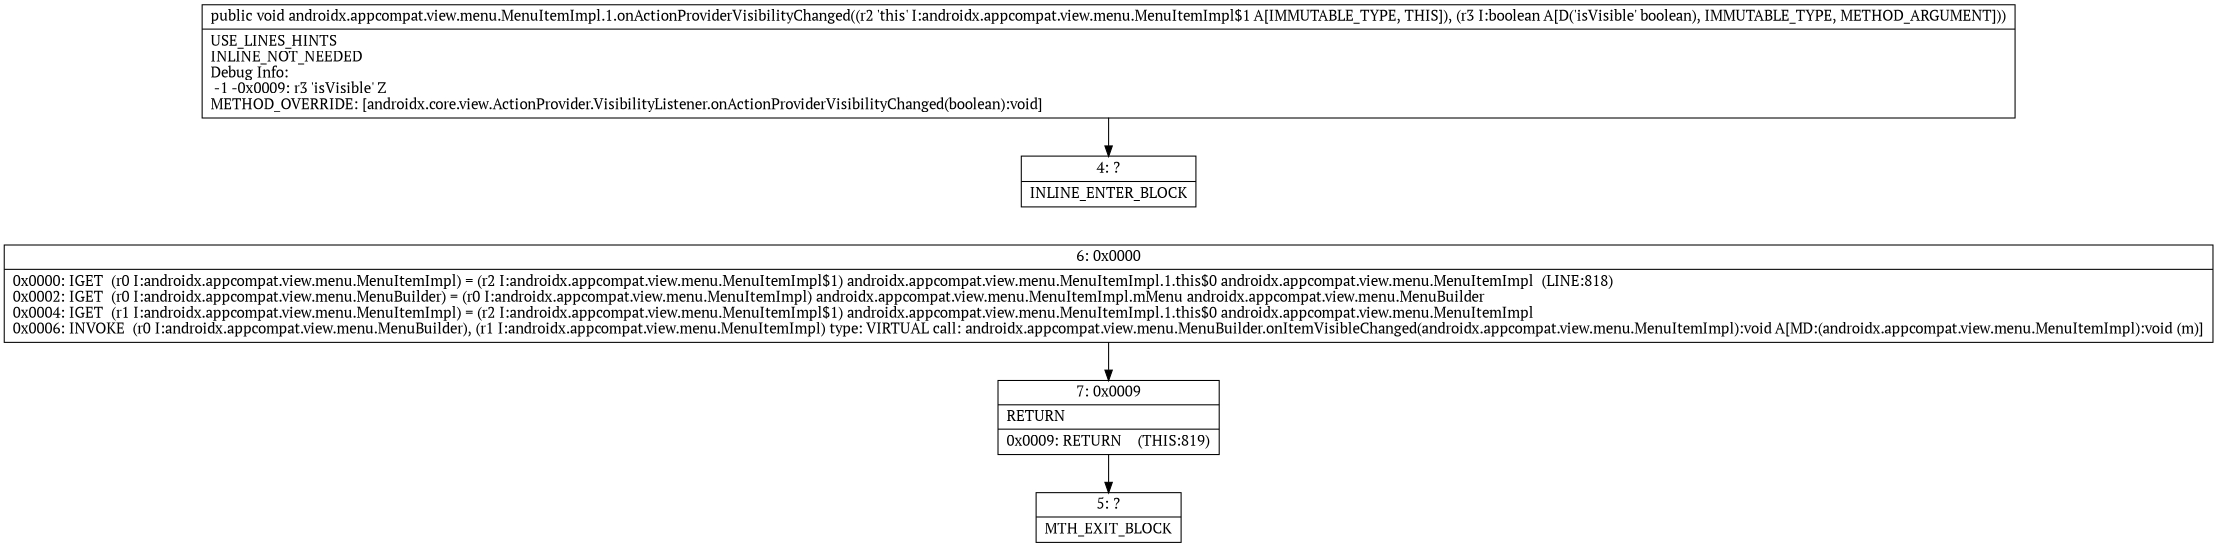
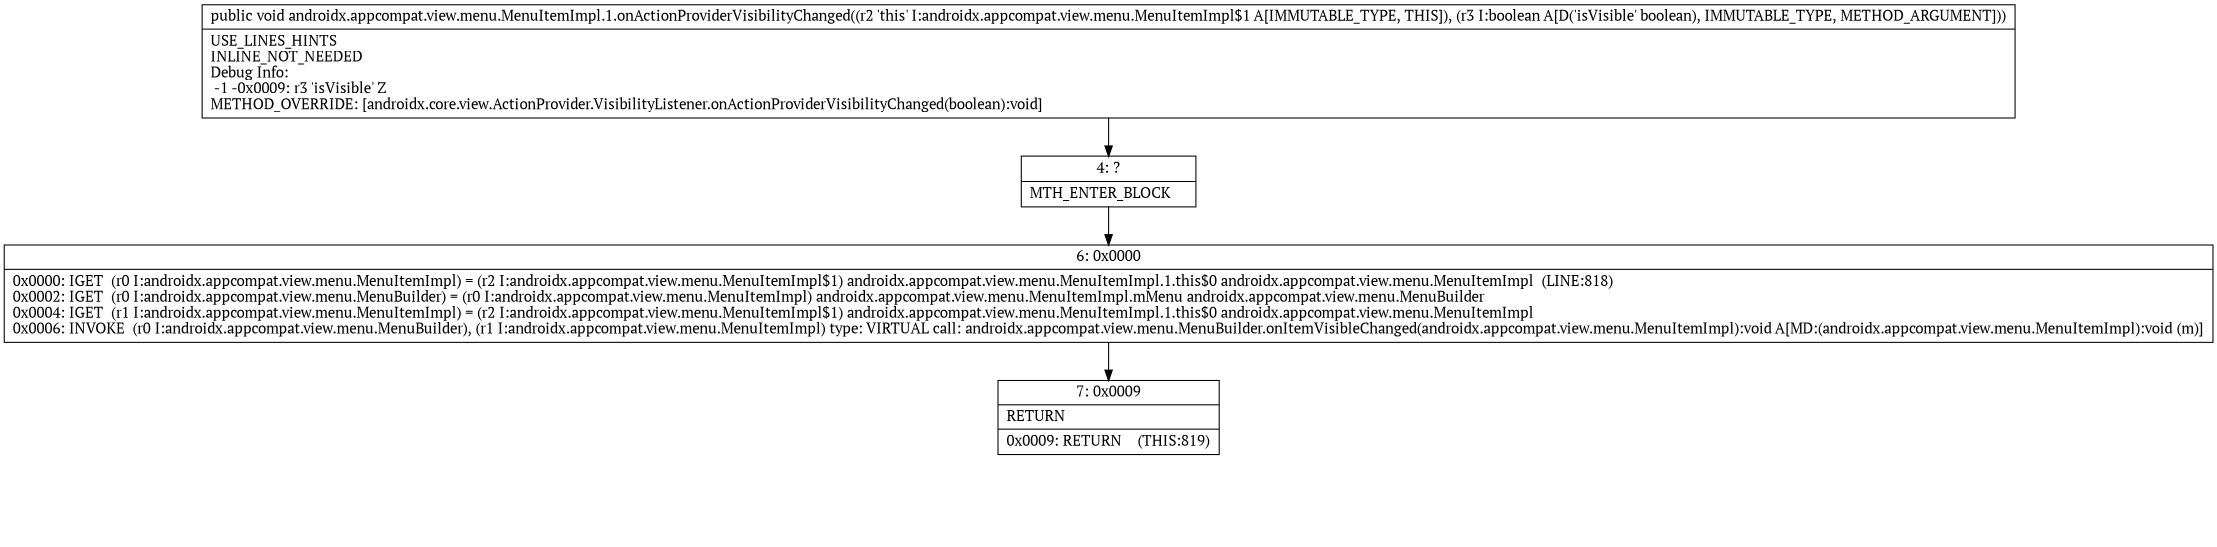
node "4: ?": text "INLINE_ENTER_BLOCK" -> "MTH_ENTER_BLOCK"
edge "4: ?" -> "6: 0x0000": added
node "5: ?": removed
